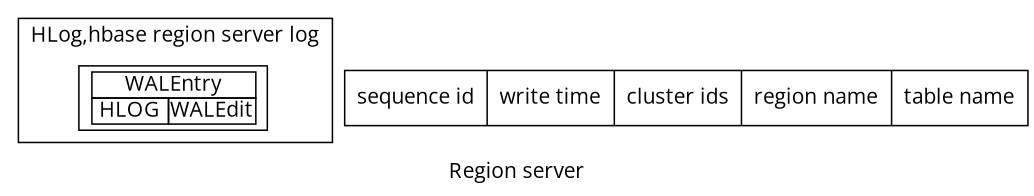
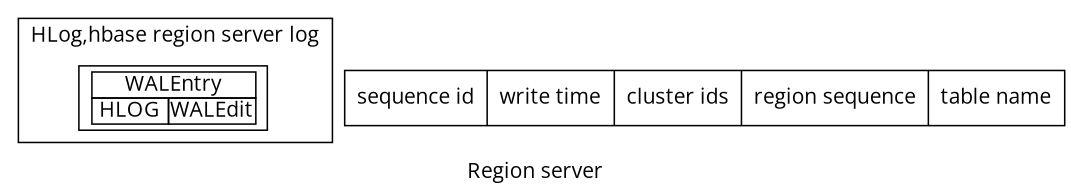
node "sequence id": text "region name" -> "region sequence"
